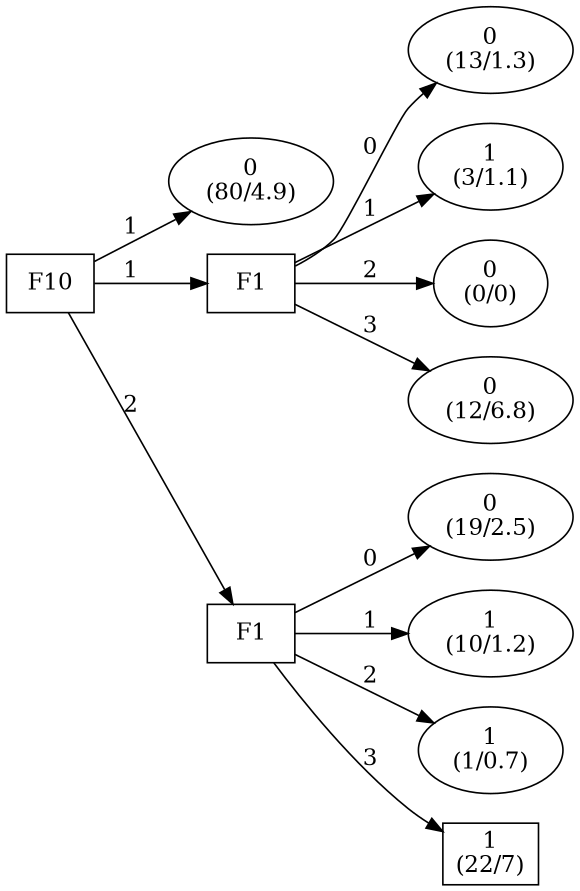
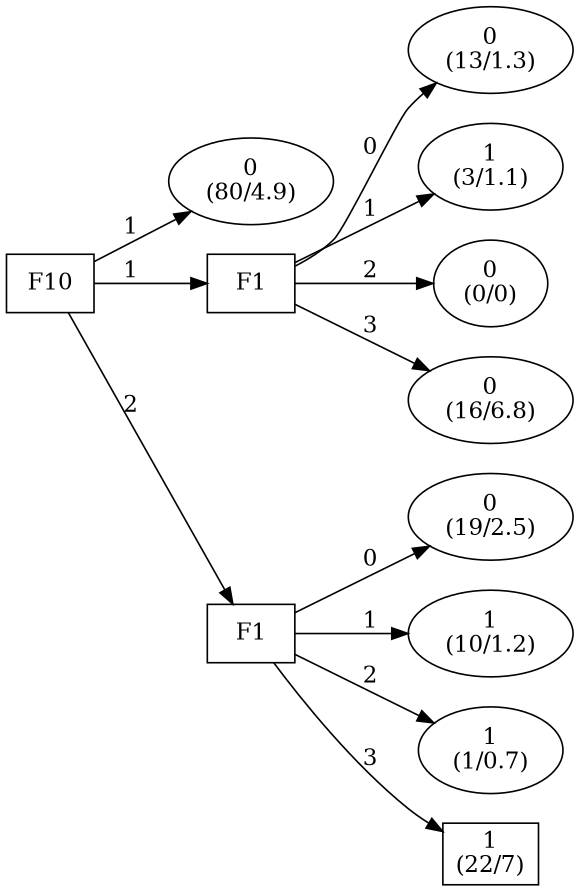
node "0 (12/6.8)": label "0 (12/6.8)" -> "0 (16/6.8)"
